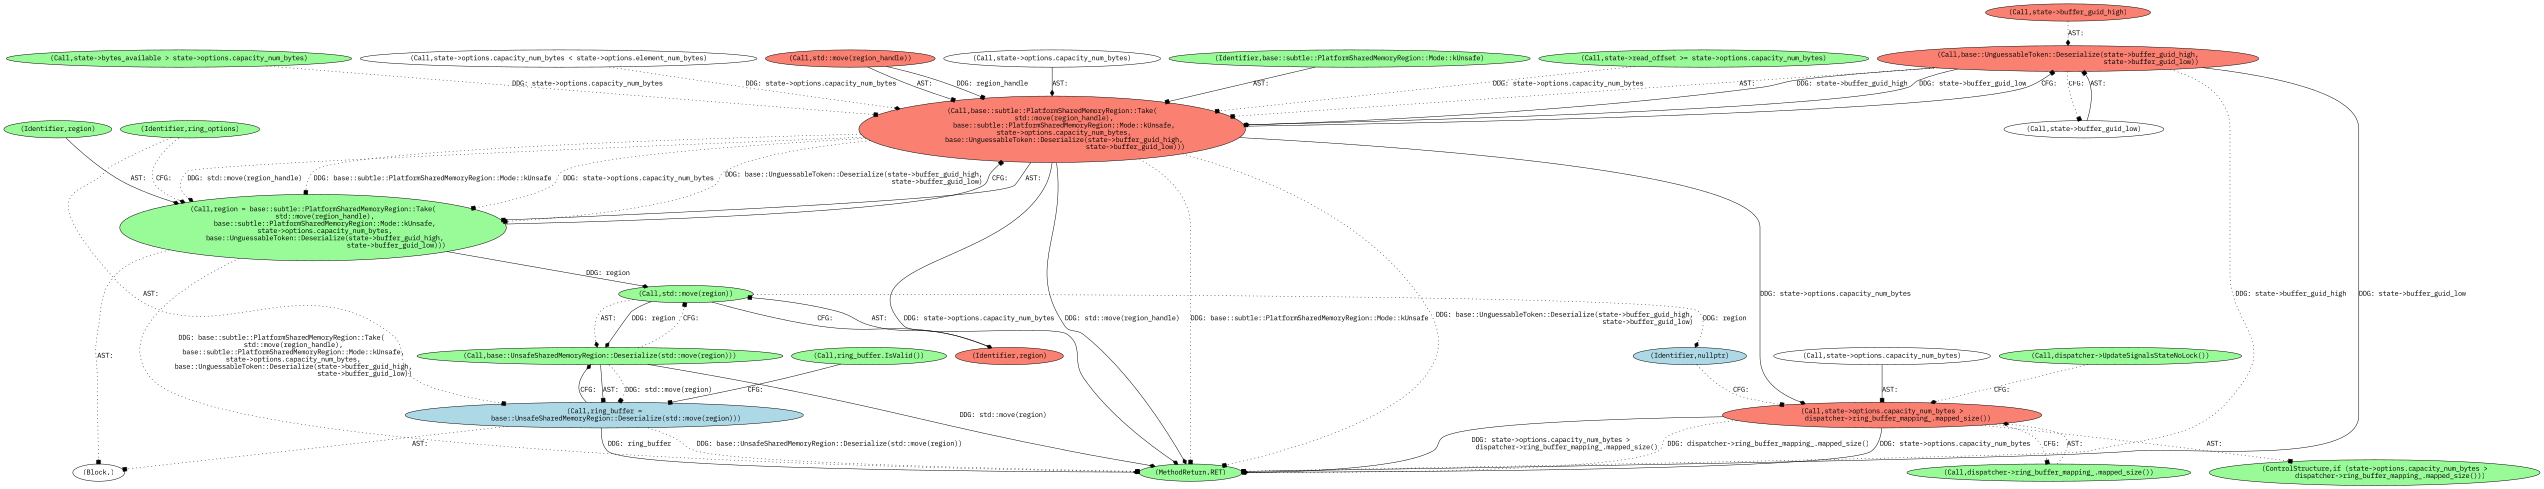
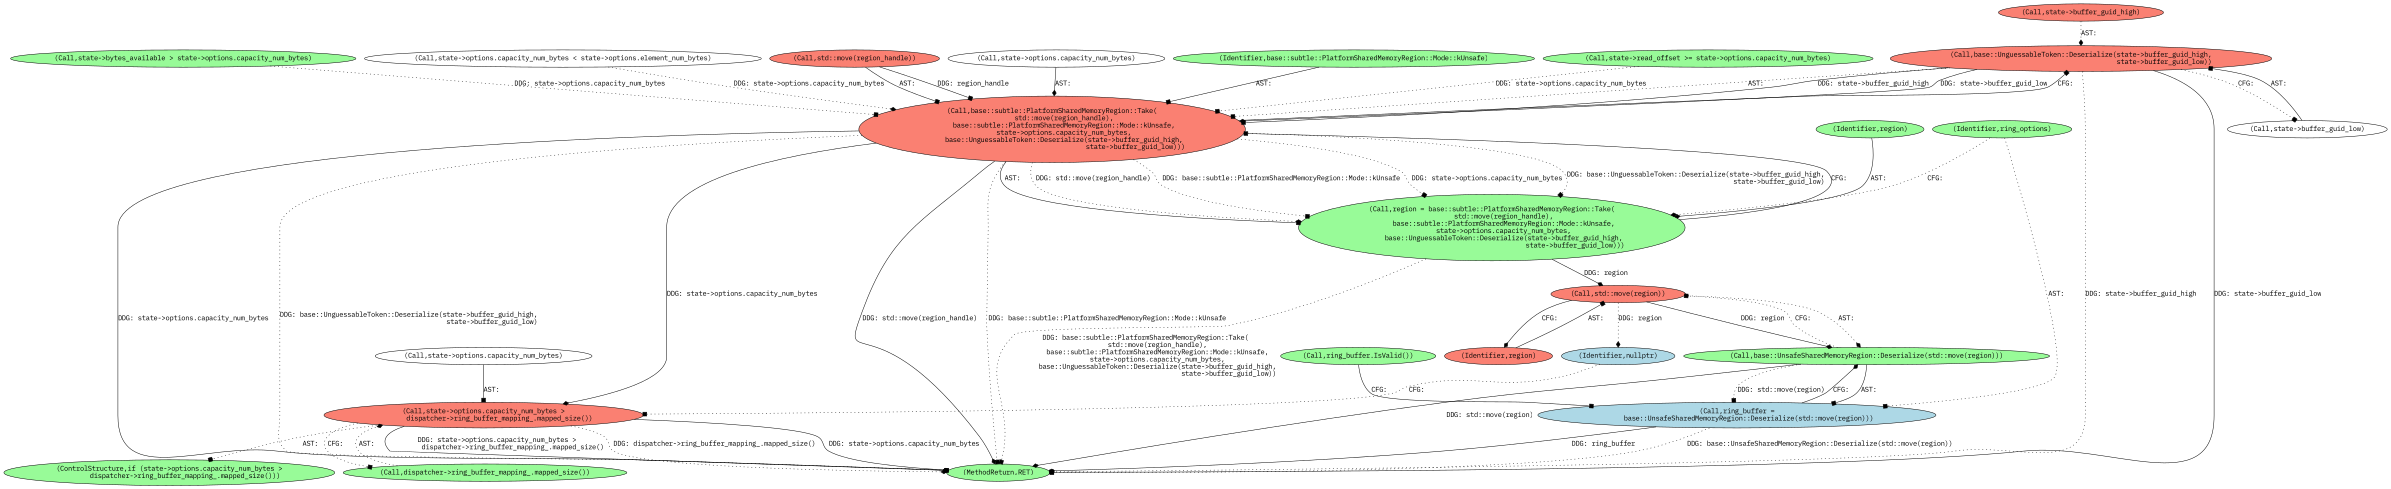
node "(Call,std::move(region))": fillcolor palegreen -> salmon
node "(Call,dispatcher->UpdateSignalsStateNoLock())": removed
node "(Block,)": removed
